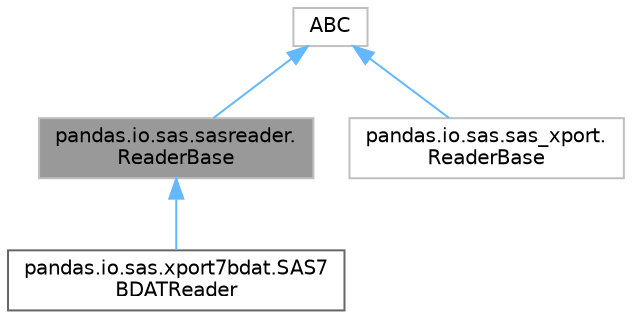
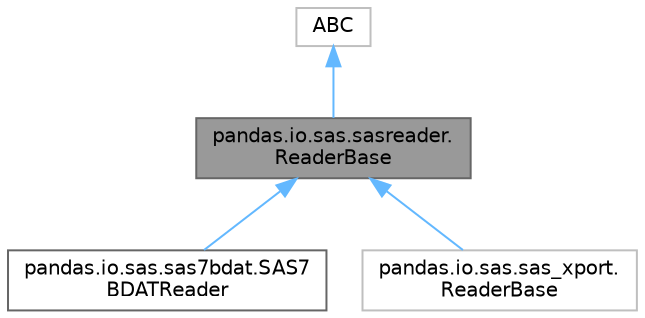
edge "pandas.io.sas.sas_xport. ReaderBase" -> "ABC": now "pandas.io.sas.sas_xport. ReaderBase" -> "pandas.io.sas.sasreader. ReaderBase"
node "pandas.io.sas.sasreader. ReaderBase": color grey75 -> gray40
node "pandas.io.sas.xport7bdat.SAS7 BDATReader": label "pandas.io.sas.xport7bdat.SAS7 BDATReader" -> "pandas.io.sas.sas7bdat.SAS7 BDATReader"
